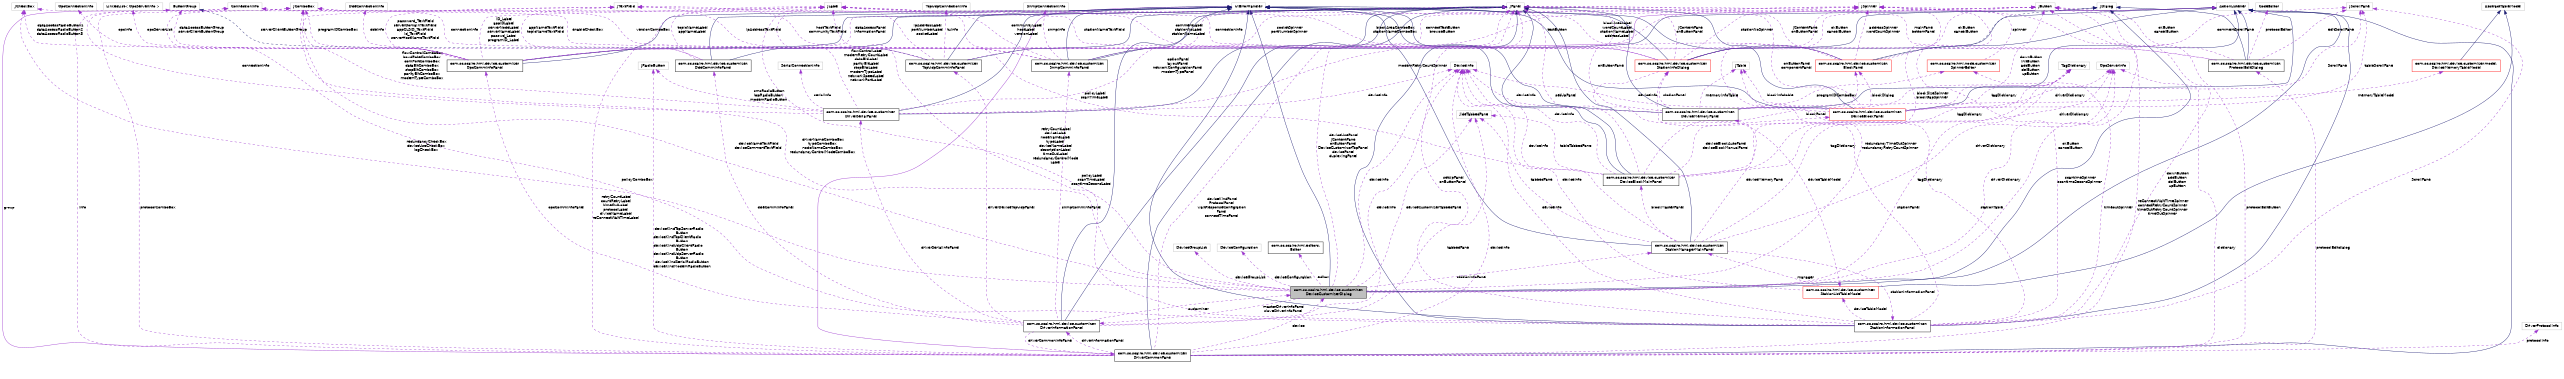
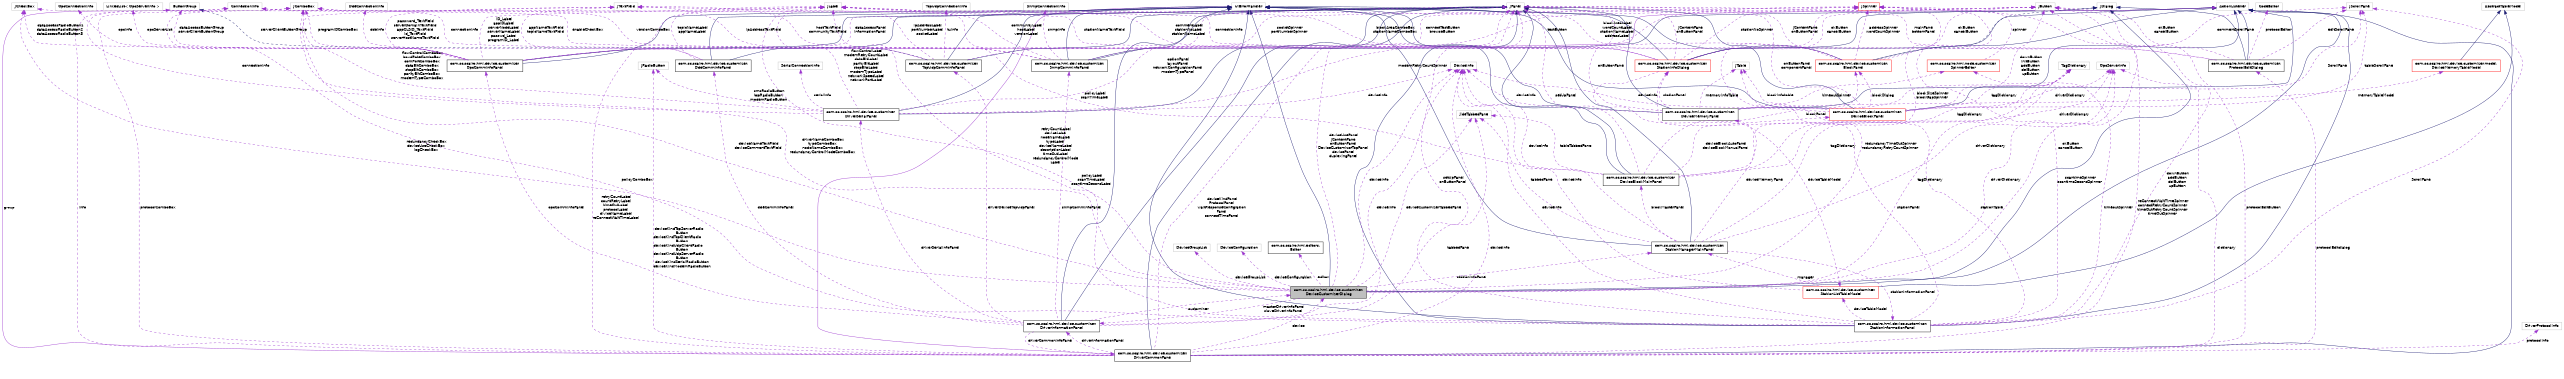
node "JSpinner": color grey75 -> red
edge "com.sc.scairo.hmi.device.customizer. DeviceMemoryPanel" -> "com.sc.scairo.hmi.node.customizer. SpinnerEditor": label " programIDComboBox" -> " timeoutSpinner"
edge "com.sc.scairo.hmi.device.customizer. DeviceBlockMainPanel" -> "DeviceInfo": removed, label "deviceInfo"
